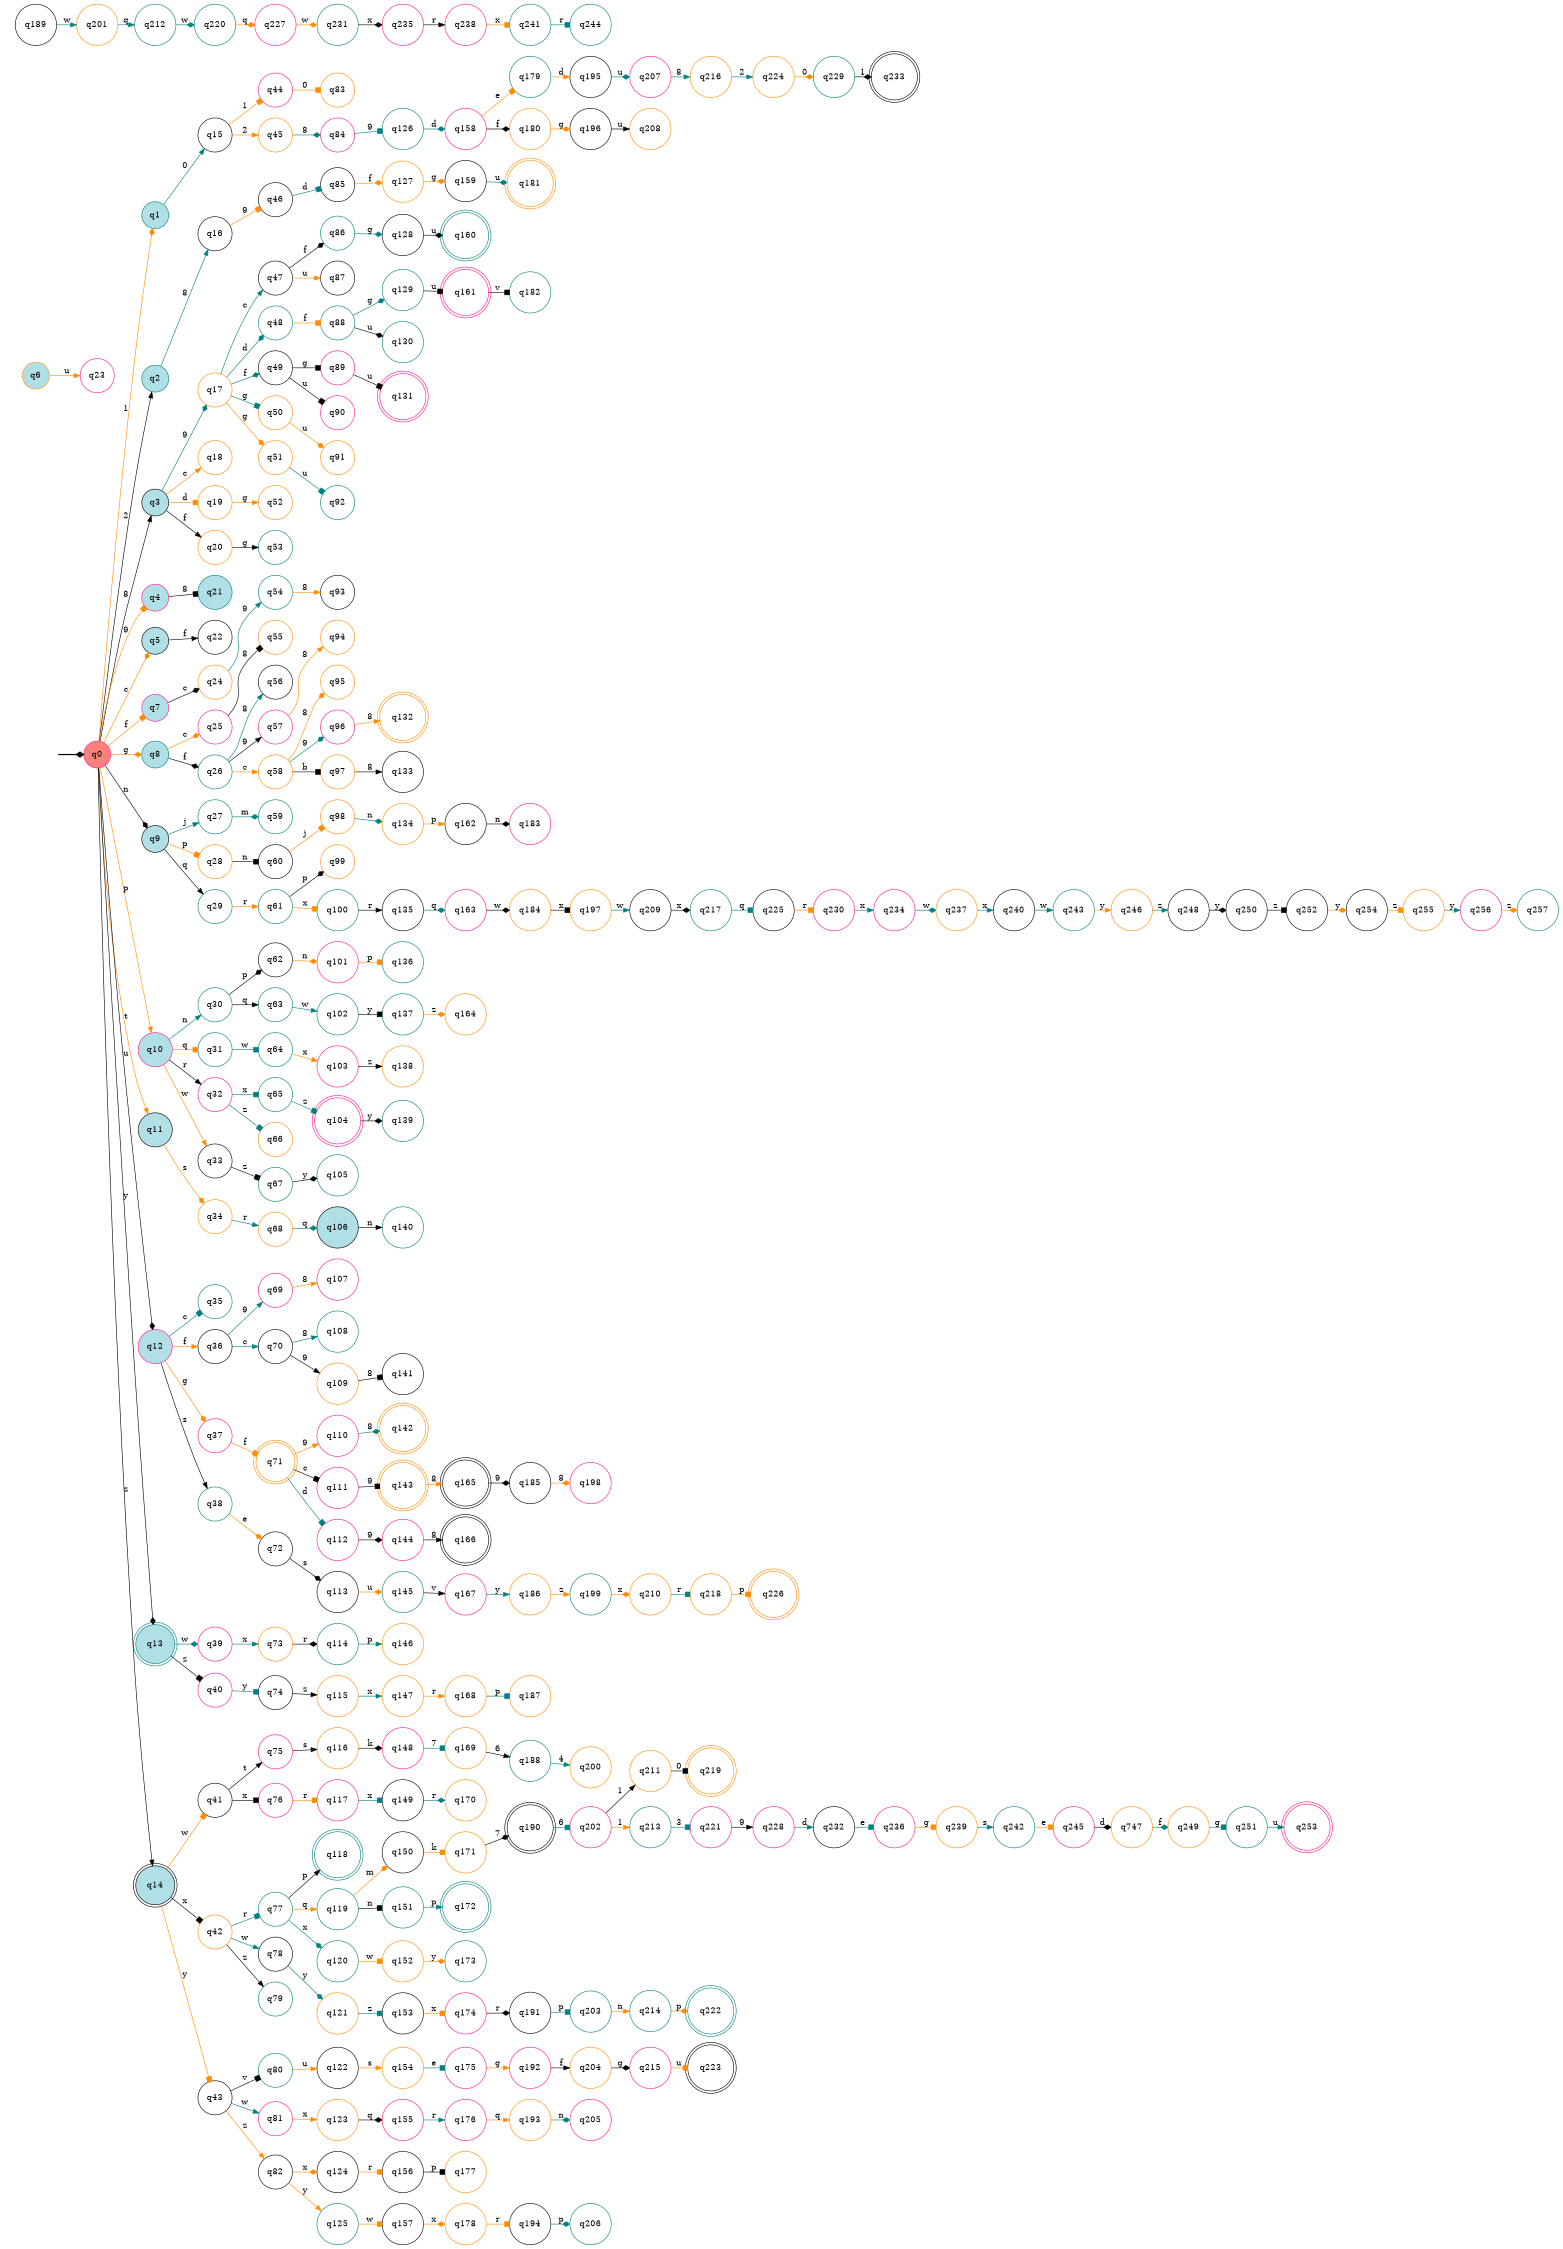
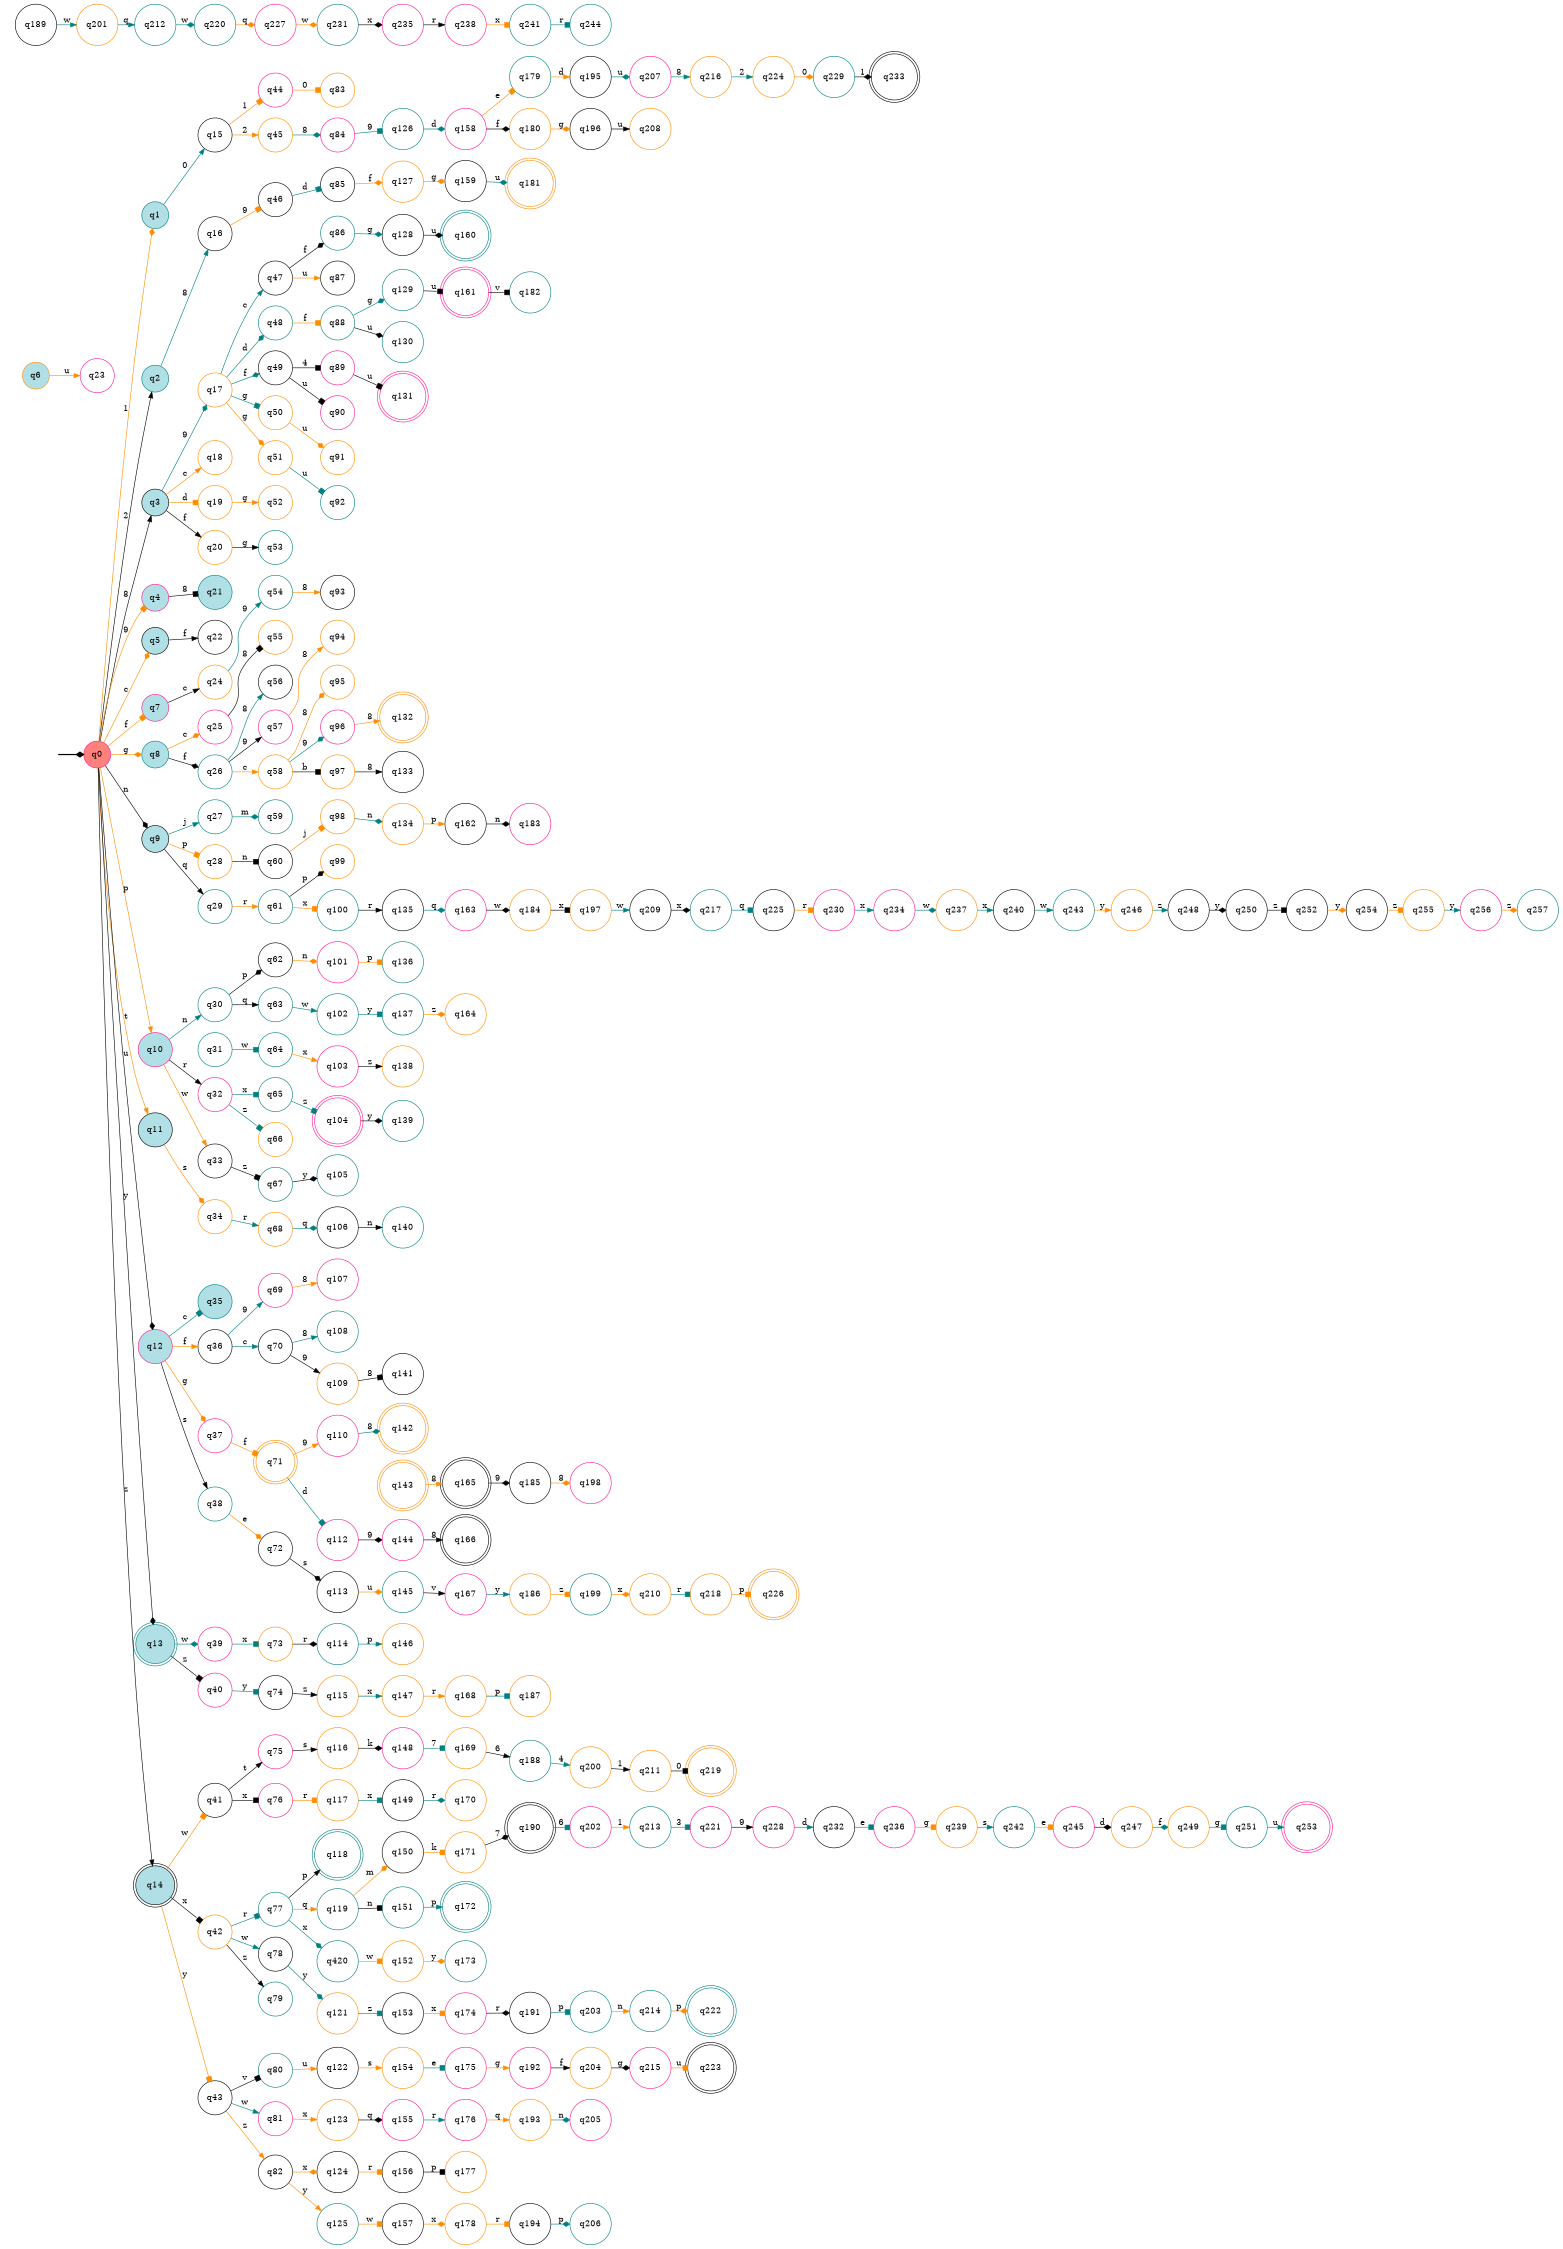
edge "q49" -> "q89": label "g" -> "4"
edge "q7" -> "q24": arrowhead diamond -> normal
edge "q102" -> "q137": color black -> teal
edge "q10" -> "q31": removed, label "q"
node "q106": fillcolor powderblue -> white
node "q35": fillcolor white -> powderblue
node "q111": removed
edge "q186" -> "q199": arrowhead normal -> box
edge "q39" -> "q73": arrowhead normal -> box
node "q117": color deeppink -> darkorange
edge "q202" -> "q211": now "q200" -> "q211"
node "q747": label "q747" -> "q247"
node "q120": label "q120" -> "q420"
